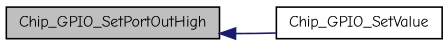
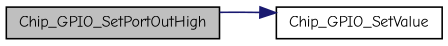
edge "Chip_GPIO_SetValue" -> "Chip_GPIO_SetPortOutHigh": reversed
